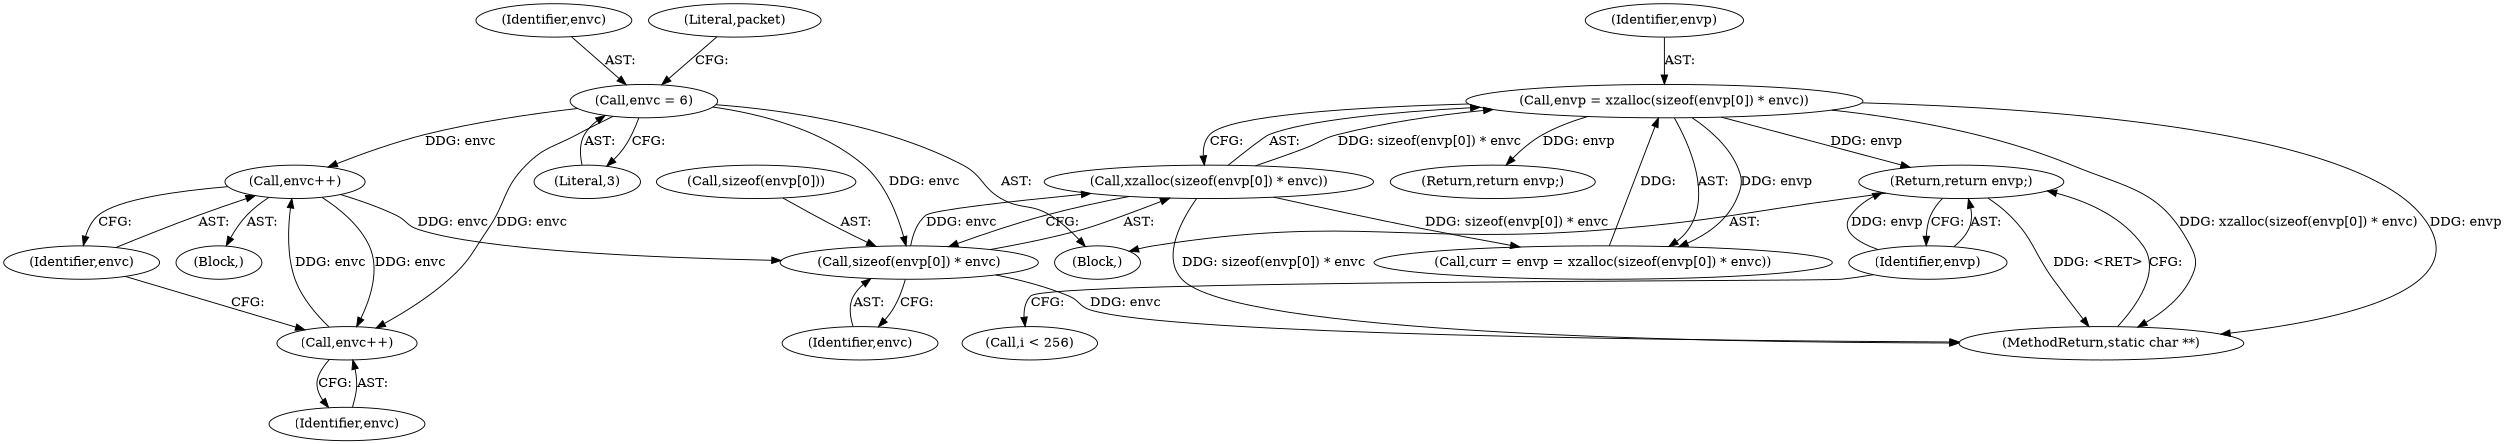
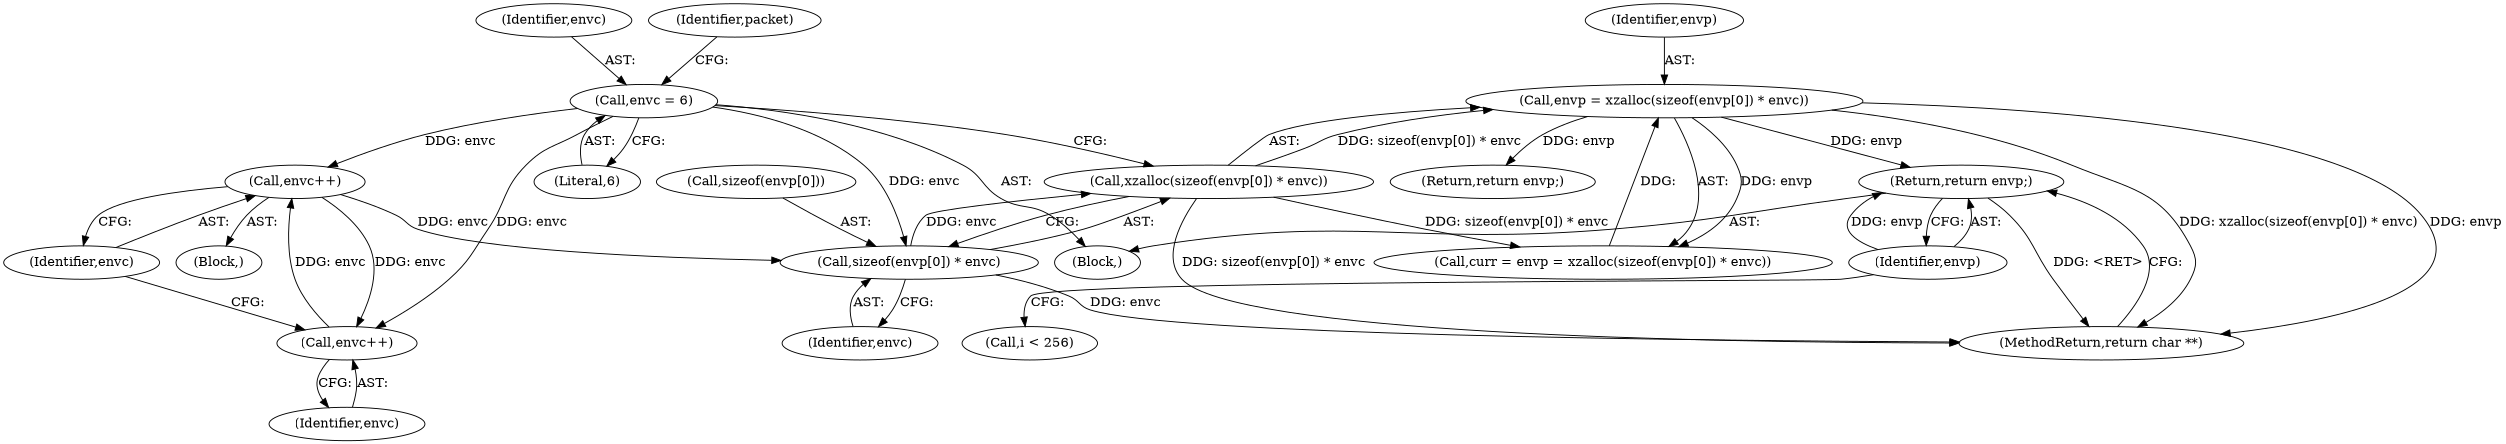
node "(Literal,packet)": label "(Literal,packet)" -> "(Identifier,packet)"
edge "(Call,envp = xzalloc(sizeof(envp[0]) * envc))" -> "(Call,xzalloc(sizeof(envp[0]) * envc))": now "(Call,envc = 6)" -> "(Call,xzalloc(sizeof(envp[0]) * envc))"
node "(Literal,3)": label "(Literal,3)" -> "(Literal,6)"
node "(MethodReturn,static char **)": label "(MethodReturn,static char **)" -> "(MethodReturn,return char **)"
